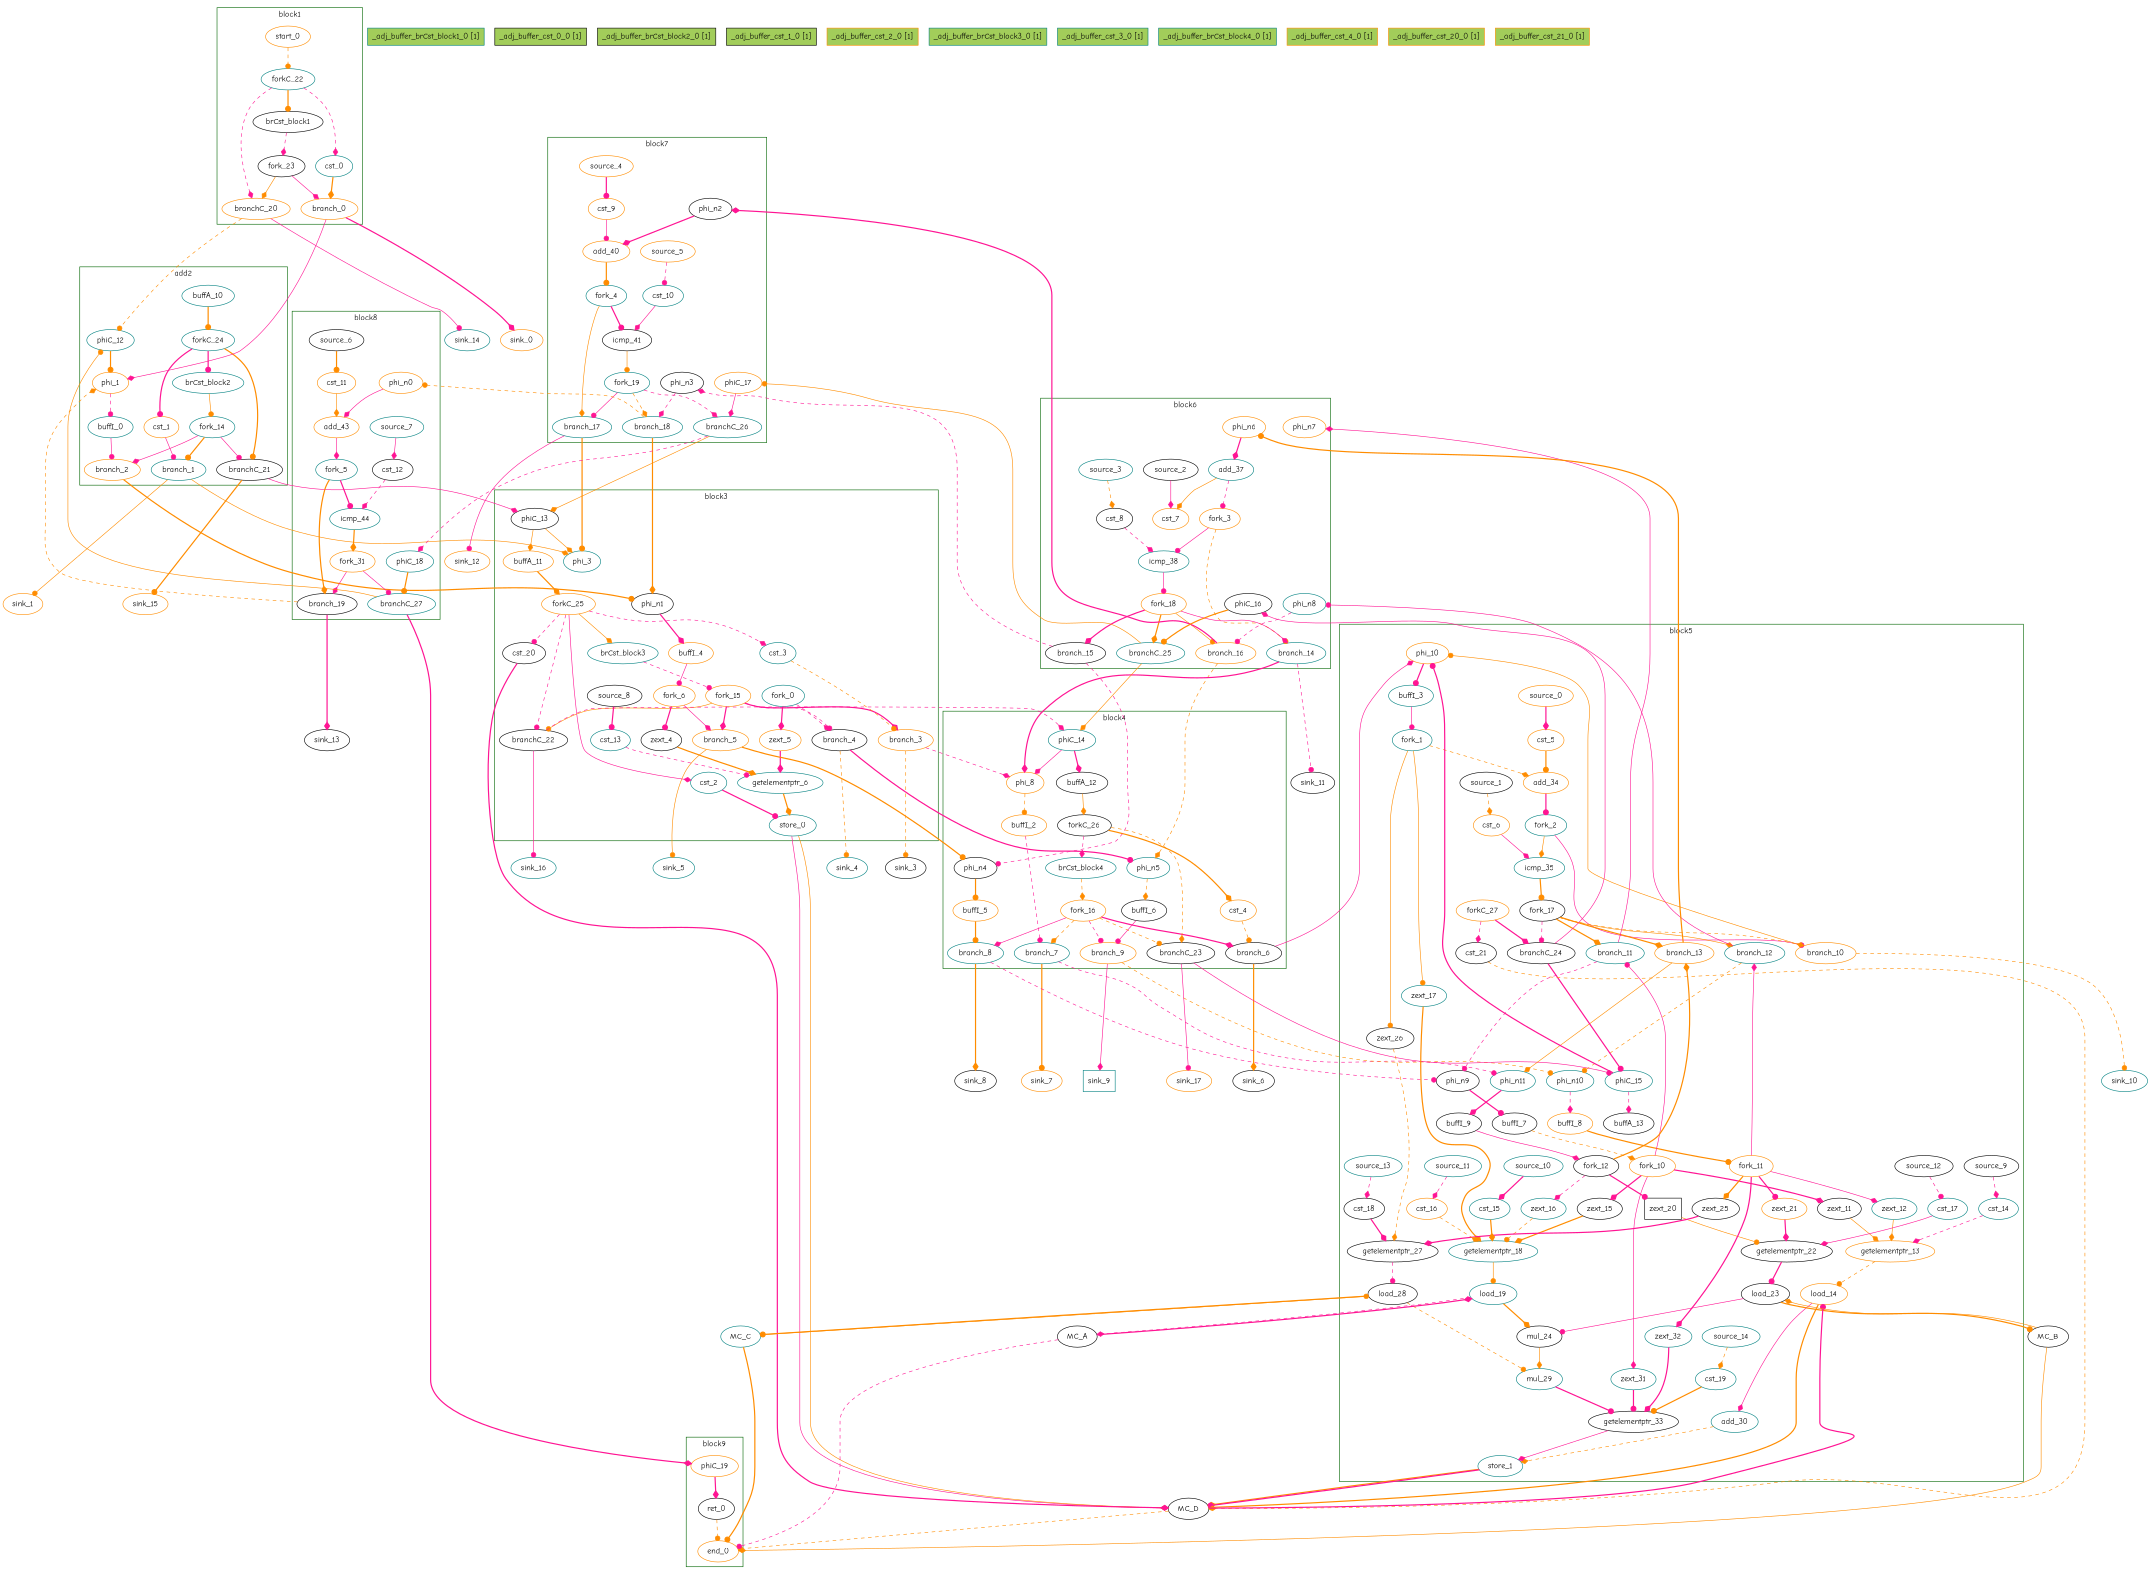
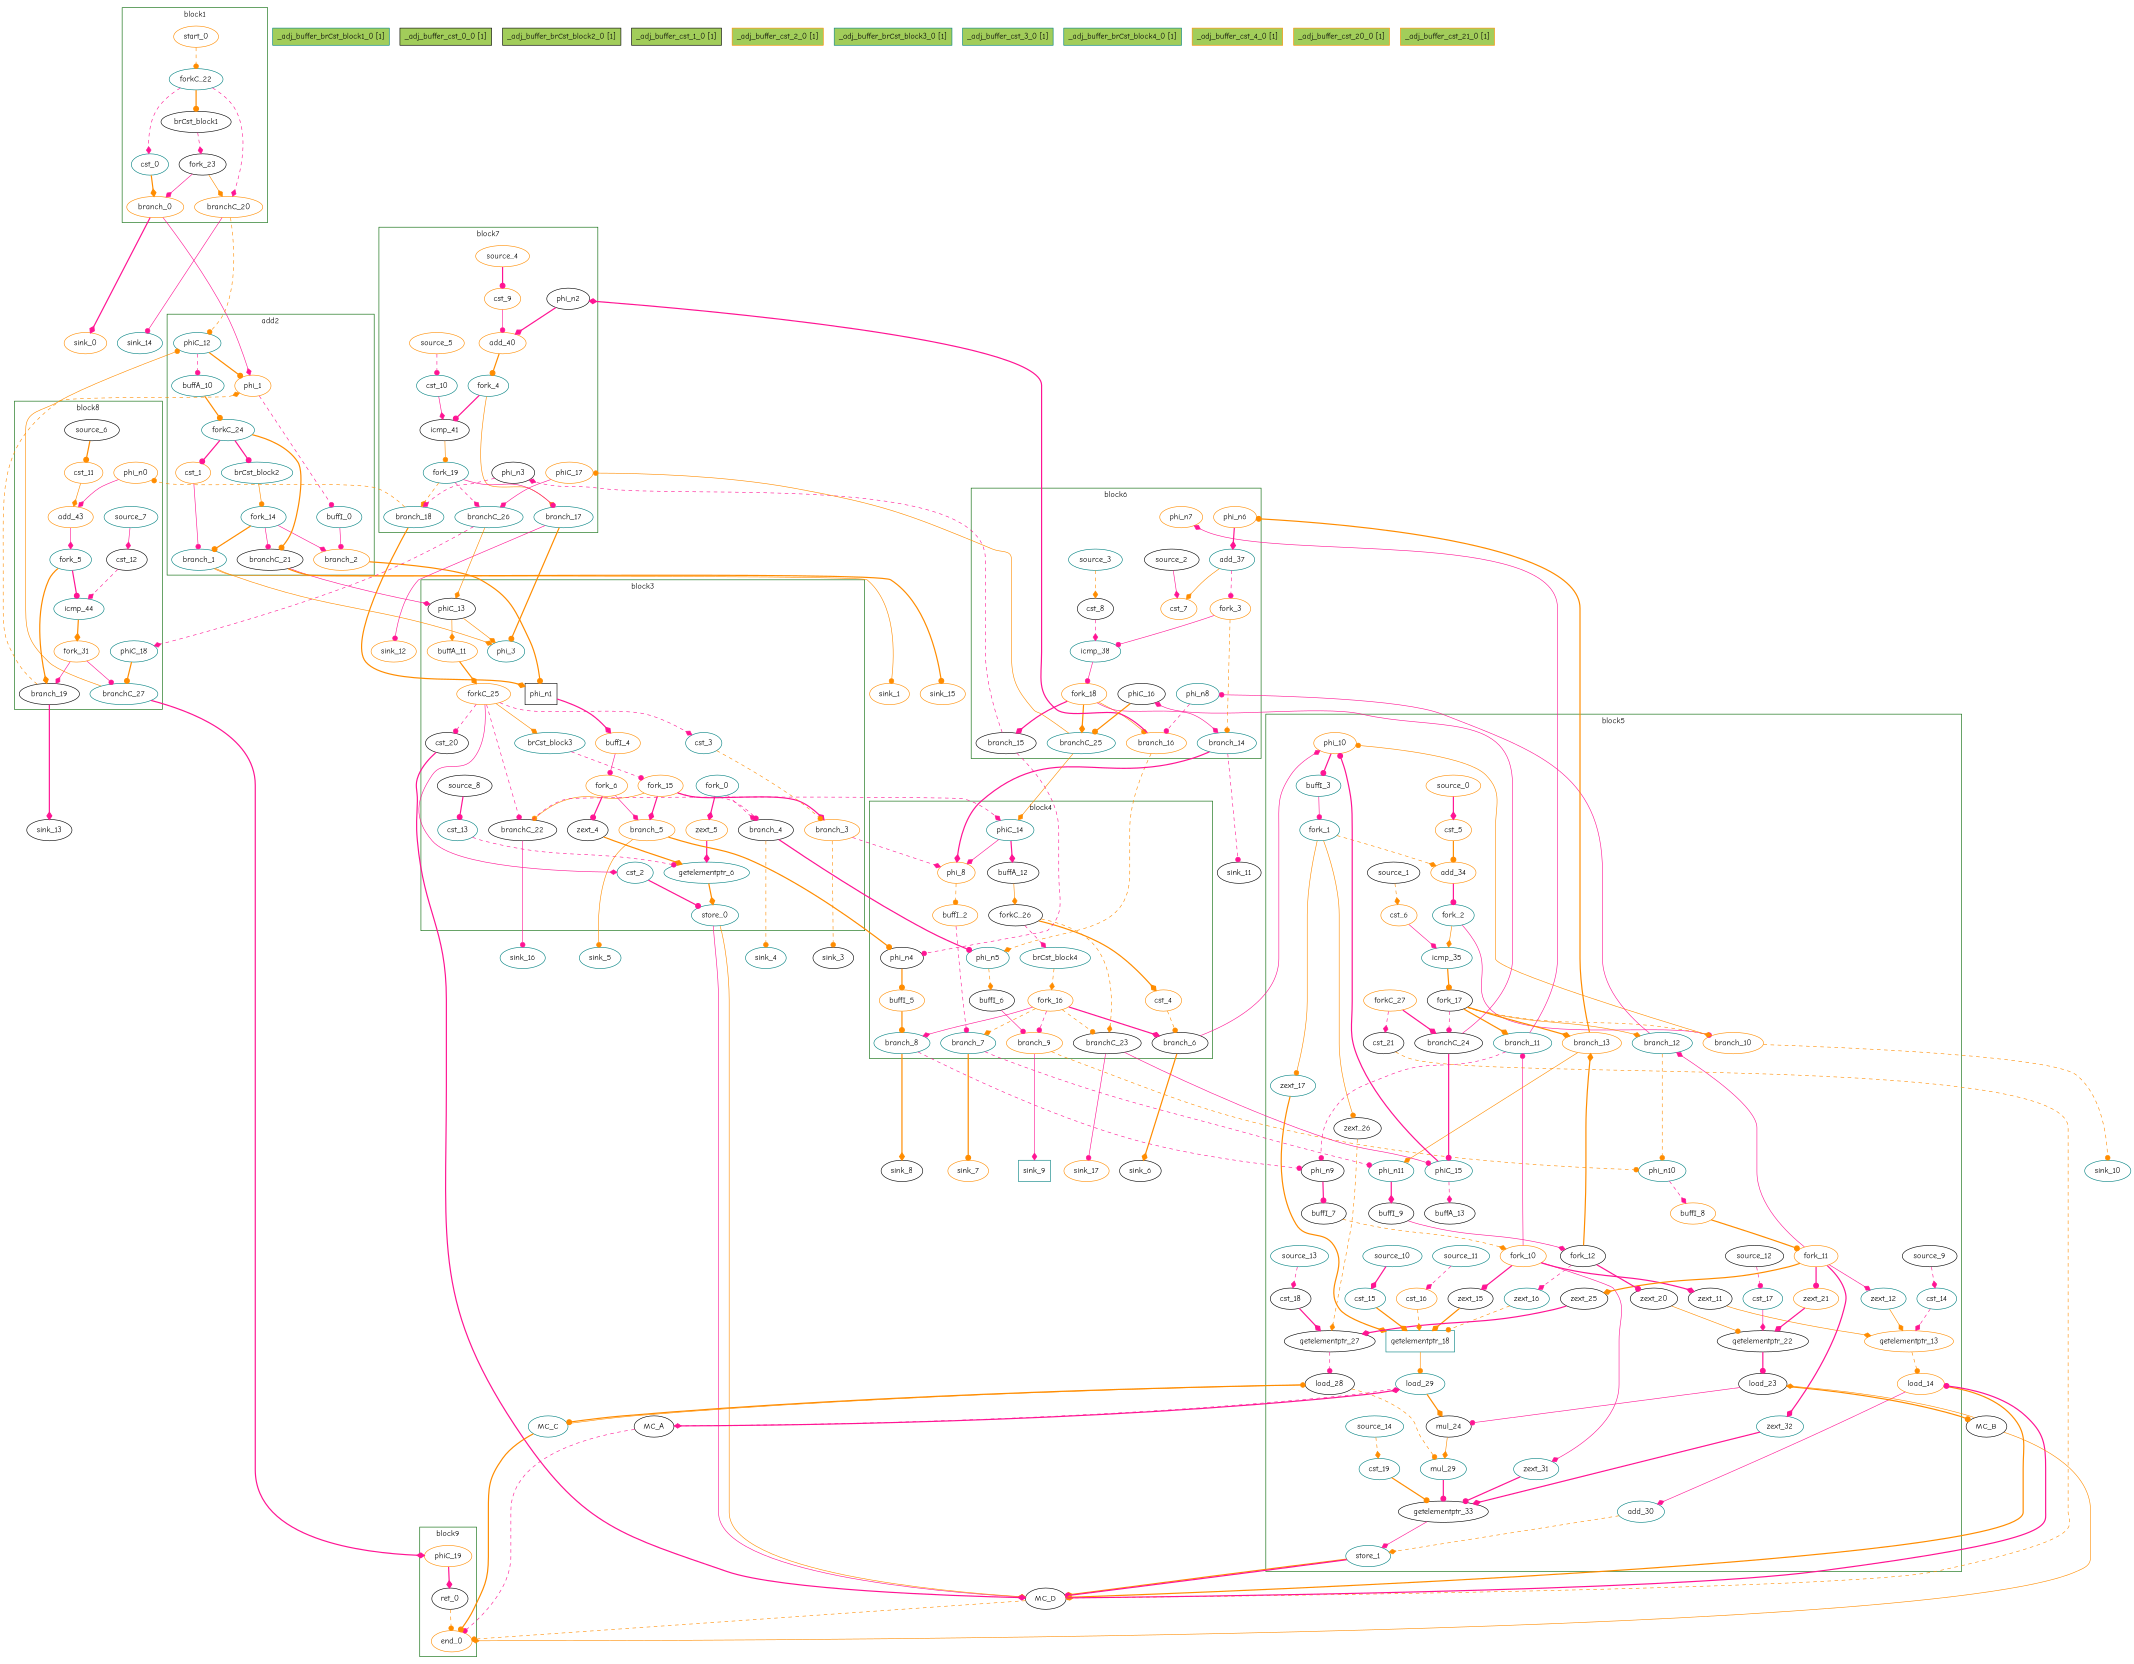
edge "phiC_12" -> "buffA_10": added
node "phi_n1": shape ellipse -> box
node "zext_20": shape box -> ellipse
node "getelementptr_18": shape ellipse -> box
node "load_19": label "load_19" -> "load_29"
